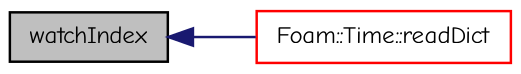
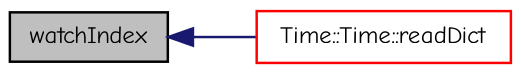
node "Foam::Time::readDict": label "Foam::Time::readDict" -> "Time::Time::readDict"
